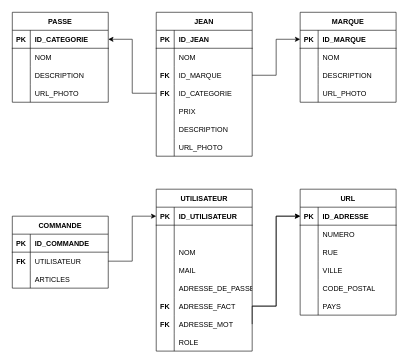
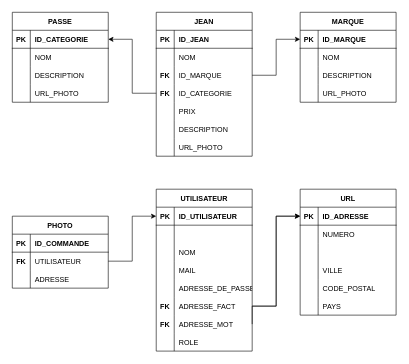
node "COMMANDE": label "COMMANDE" -> "PHOTO"
node "RUE": removed
node "ARTICLES": label "ARTICLES" -> "ADRESSE"
